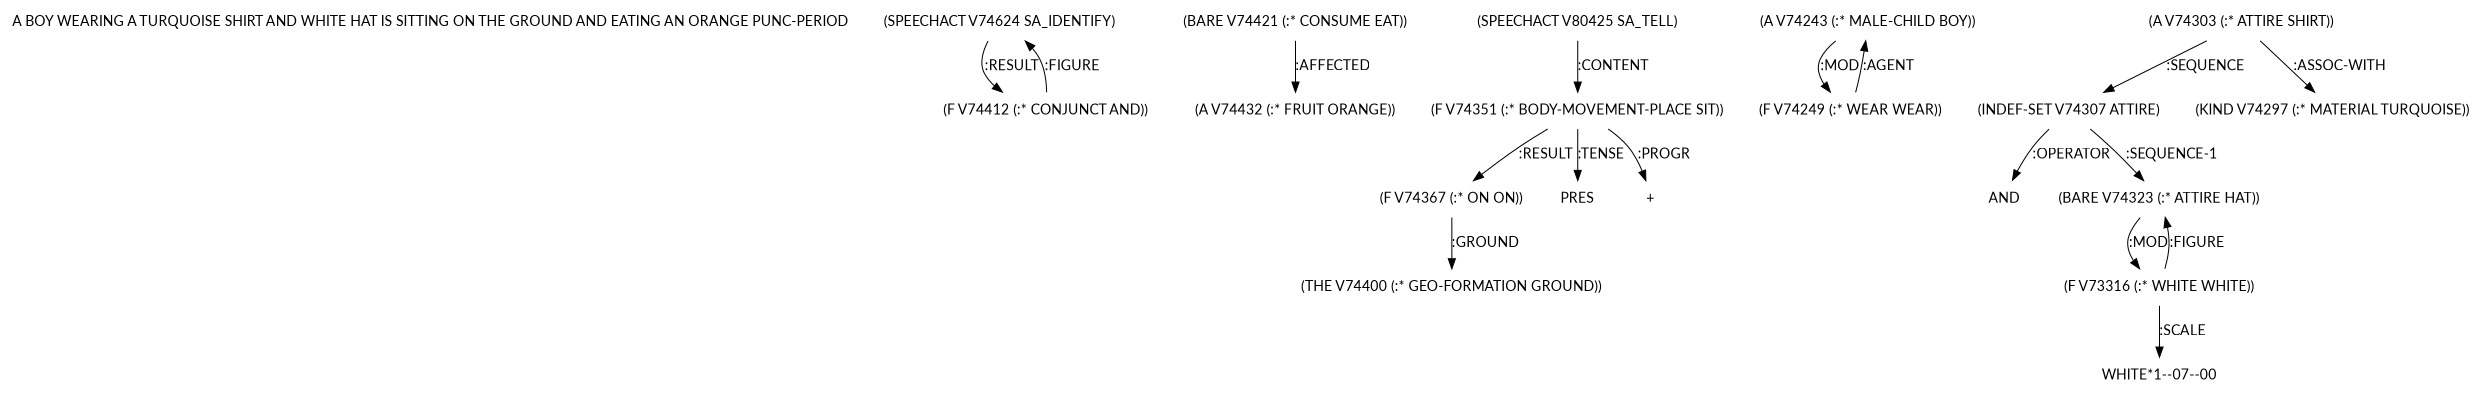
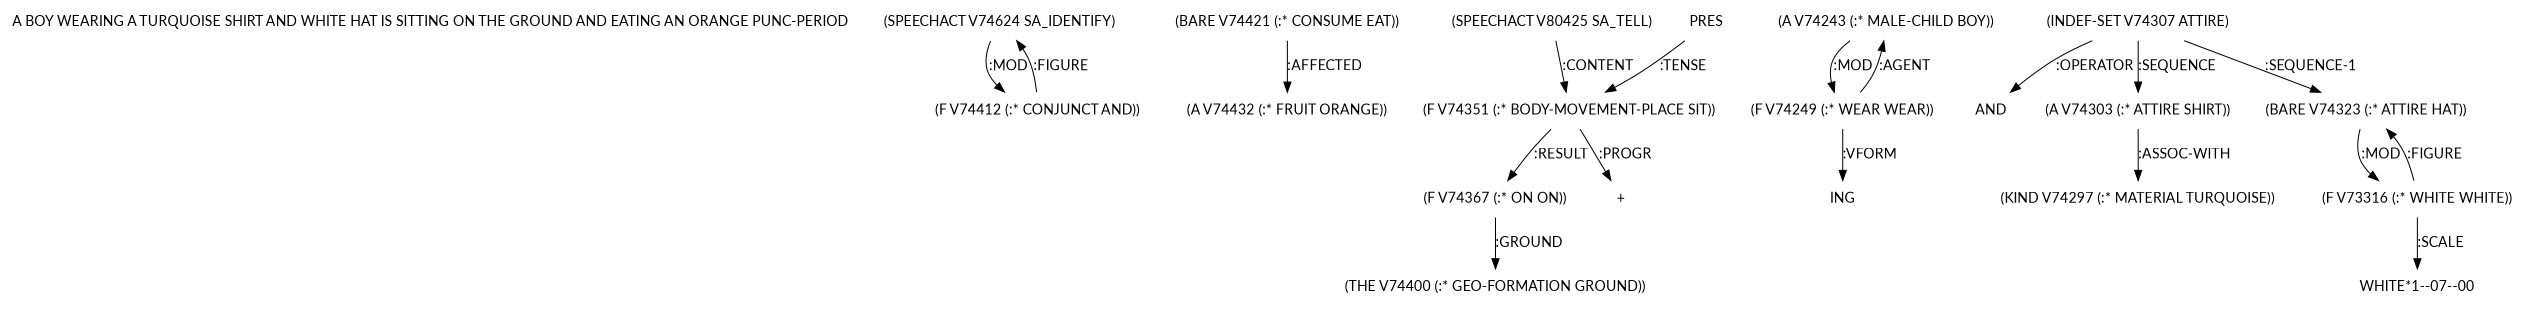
edge "(A V74303 (:* ATTIRE SHIRT))" -> "(INDEF-SET V74307 ATTIRE)": reversed
edge "(SPEECHACT V74624 SA_IDENTIFY)" -> "(F V74412 (:* CONJUNCT AND))": label ":RESULT" -> ":MOD"
edge "(F V74351 (:* BODY-MOVEMENT-PLACE SIT))" -> "PRES": reversed
node "ING": added
